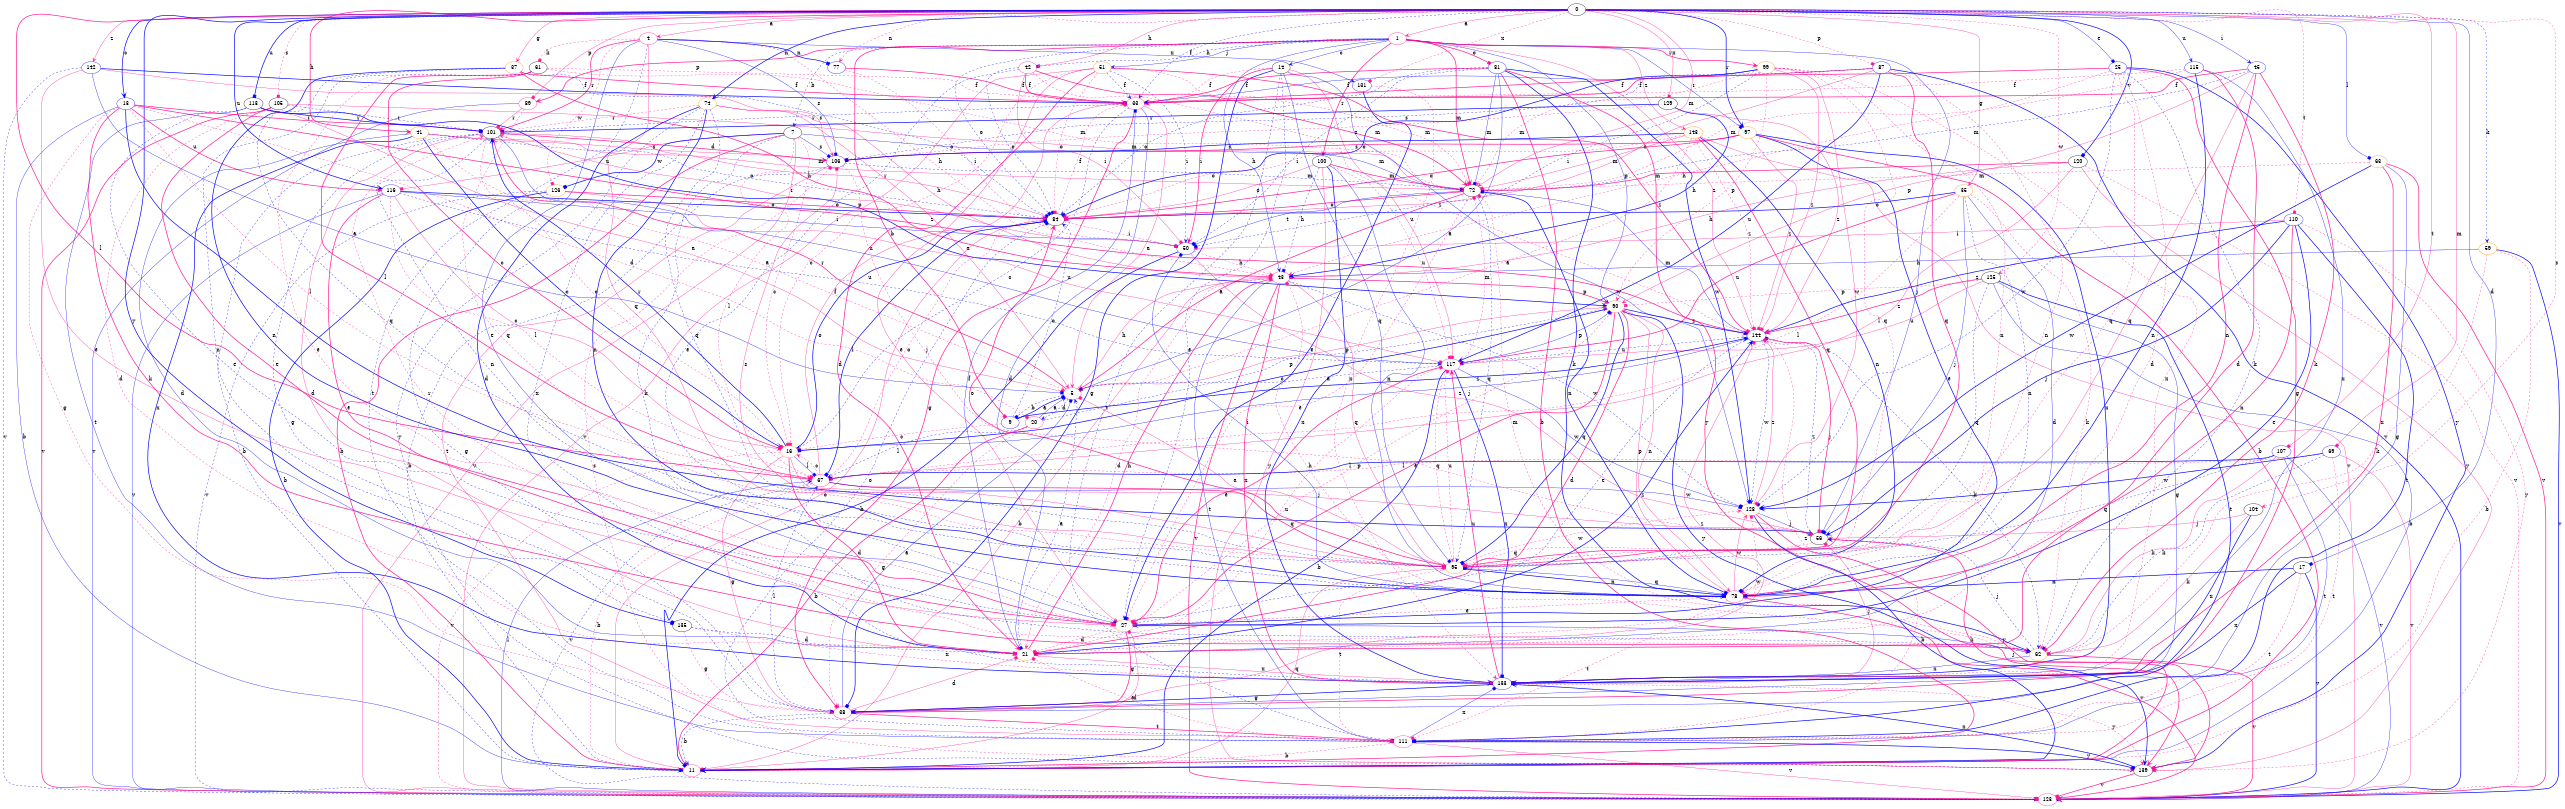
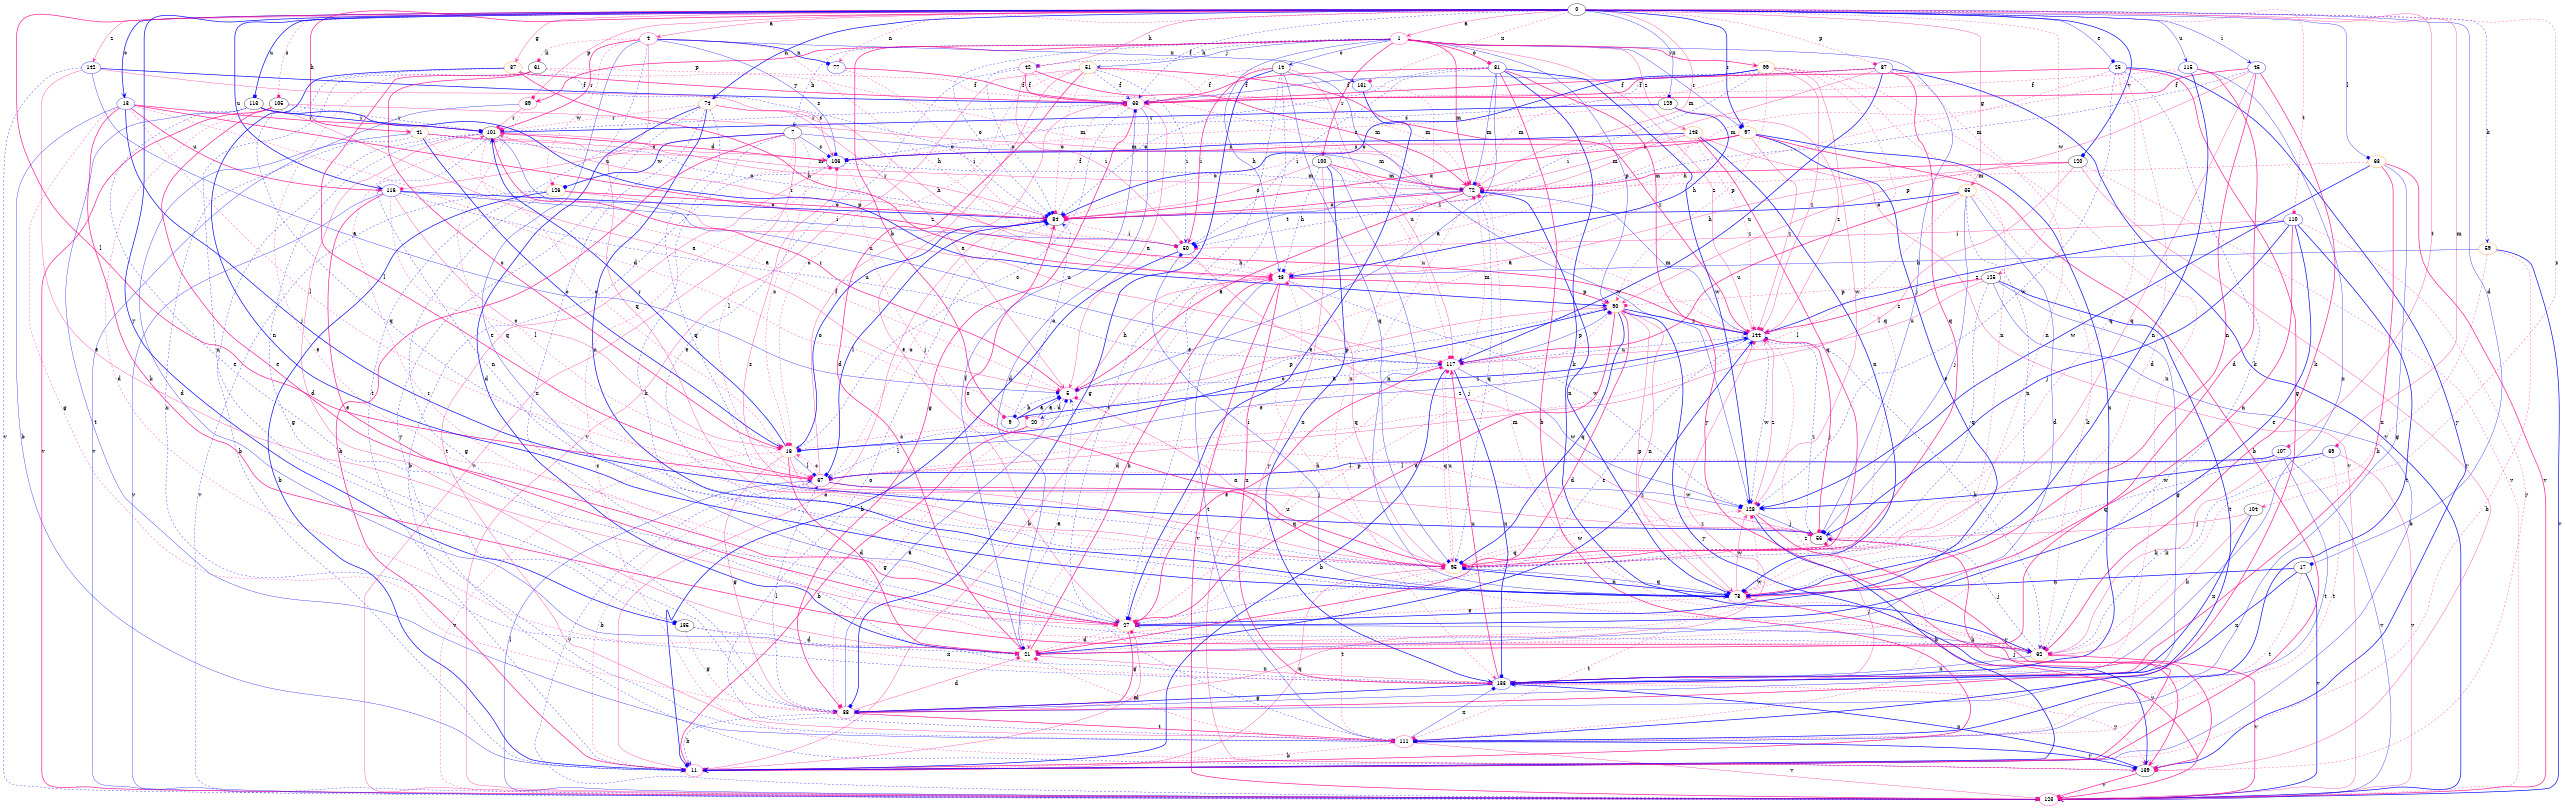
edge "0" -> "129": color deeppink -> blue
edge "37" -> "33": label "f" -> "y"
edge "116" -> "117": arrowhead vee -> box
edge "41" -> "133": style bold -> dashed
